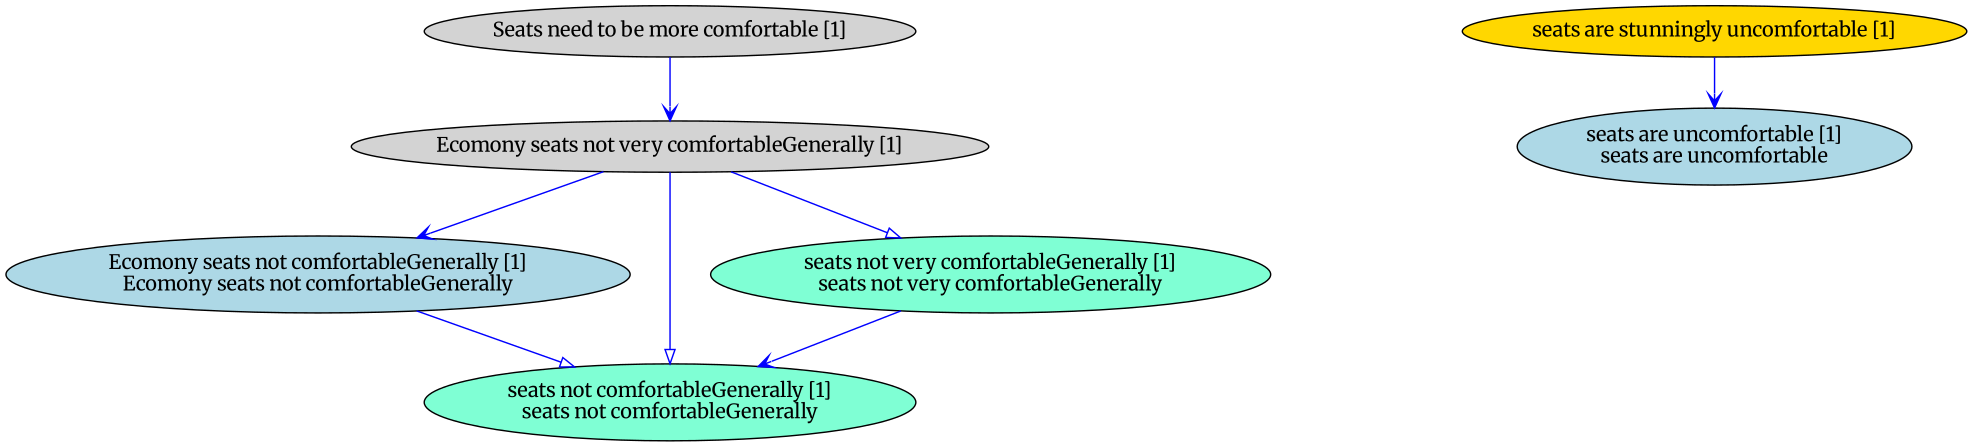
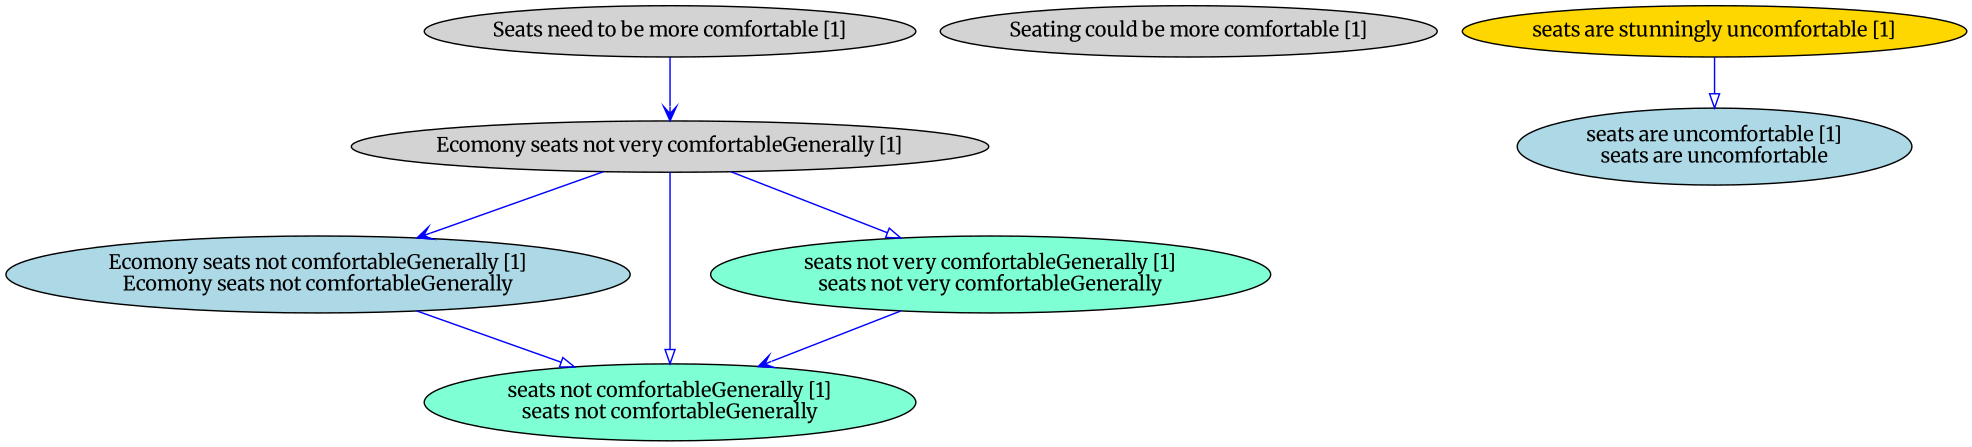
node "Seating could be more comfortable [1]": added
edge "seats are stunningly uncomfortable [1]" -> "seats are uncomfortable [1] seats are uncomfortable": arrowhead vee -> onormal
